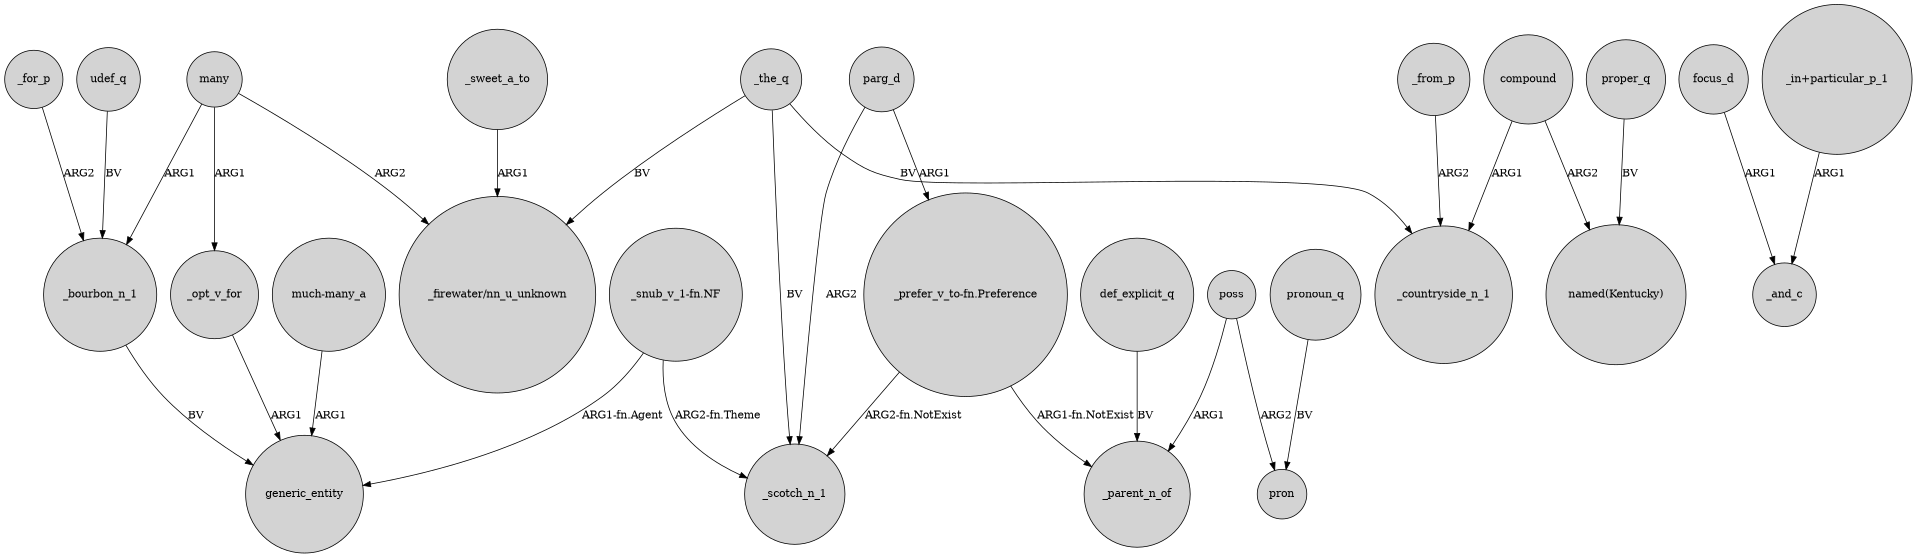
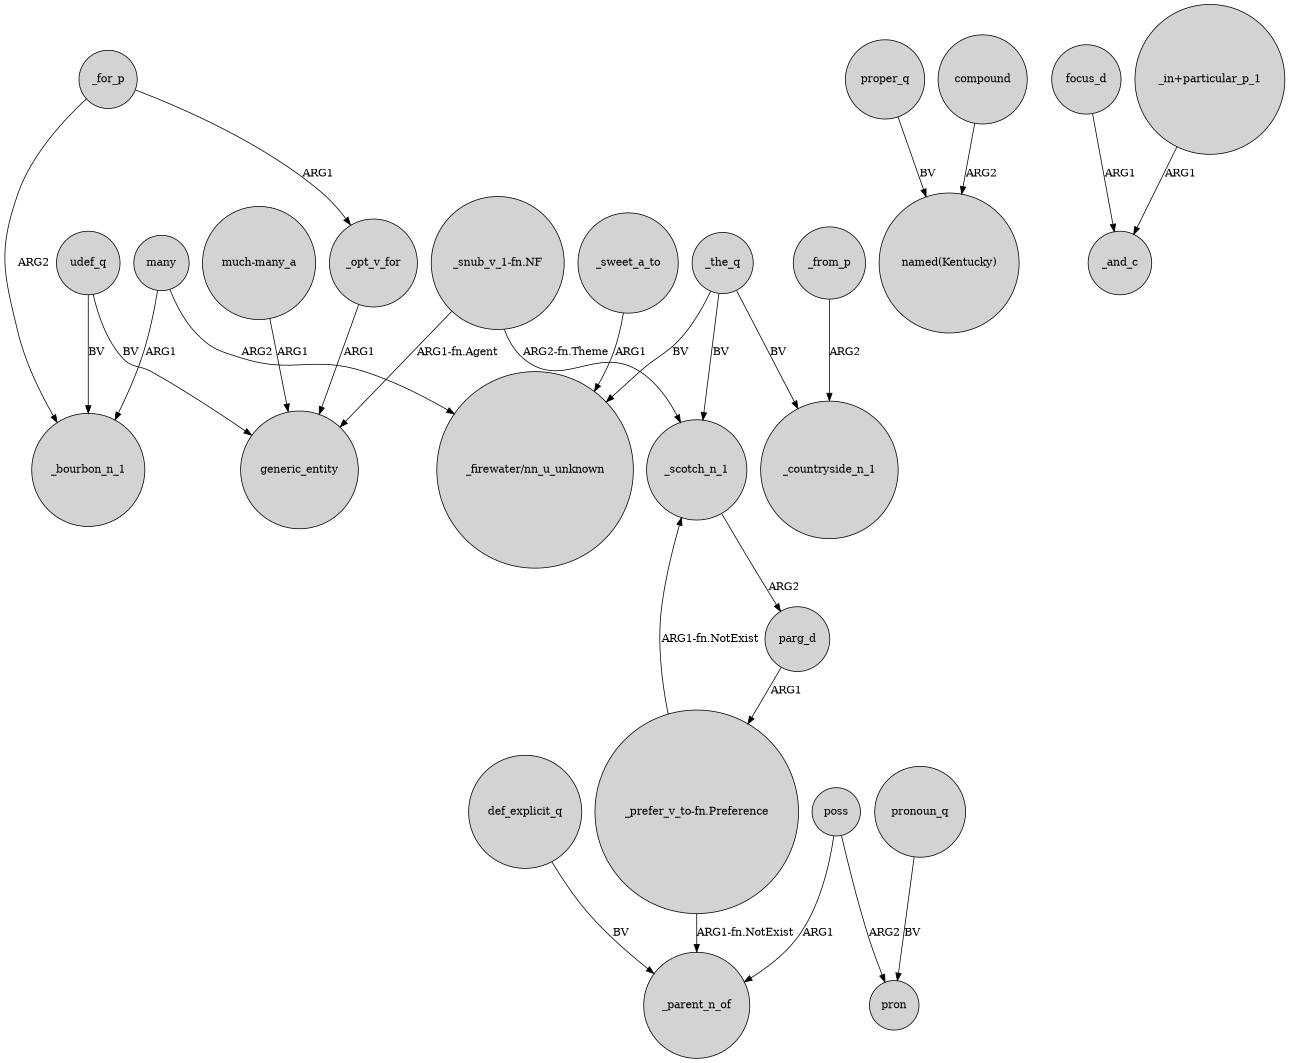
edge "compound" -> "_countryside_n_1": removed, label "ARG1"
edge "many" -> "_opt_v_for": now "_for_p" -> "_opt_v_for"
edge "parg_d" -> "_scotch_n_1": reversed
edge "_bourbon_n_1" -> "generic_entity": now "udef_q" -> "generic_entity"
edge "_prefer_v_to-fn.Preference" -> "_scotch_n_1": label "ARG2-fn.NotExist" -> "ARG1-fn.NotExist"
